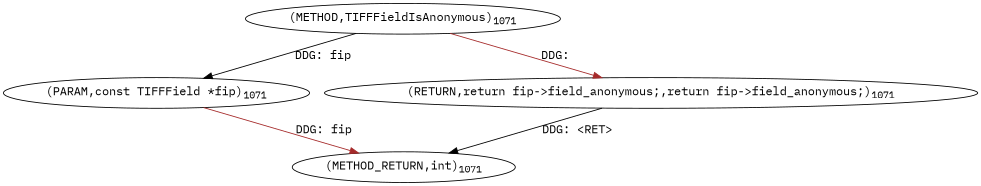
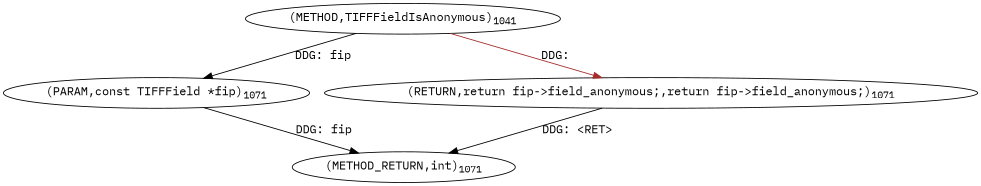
node "(METHOD,TIFFFieldIsAnonymous)": text "1071" -> "1041"
edge "(PARAM,const TIFFField *fip)" -> "(METHOD_RETURN,int)": color brown -> black
